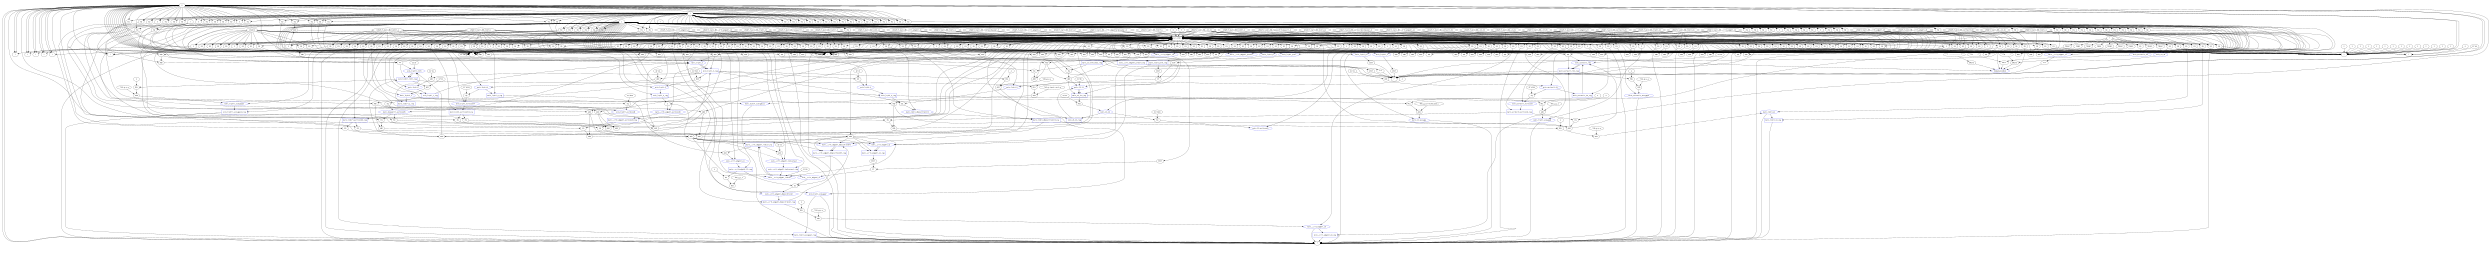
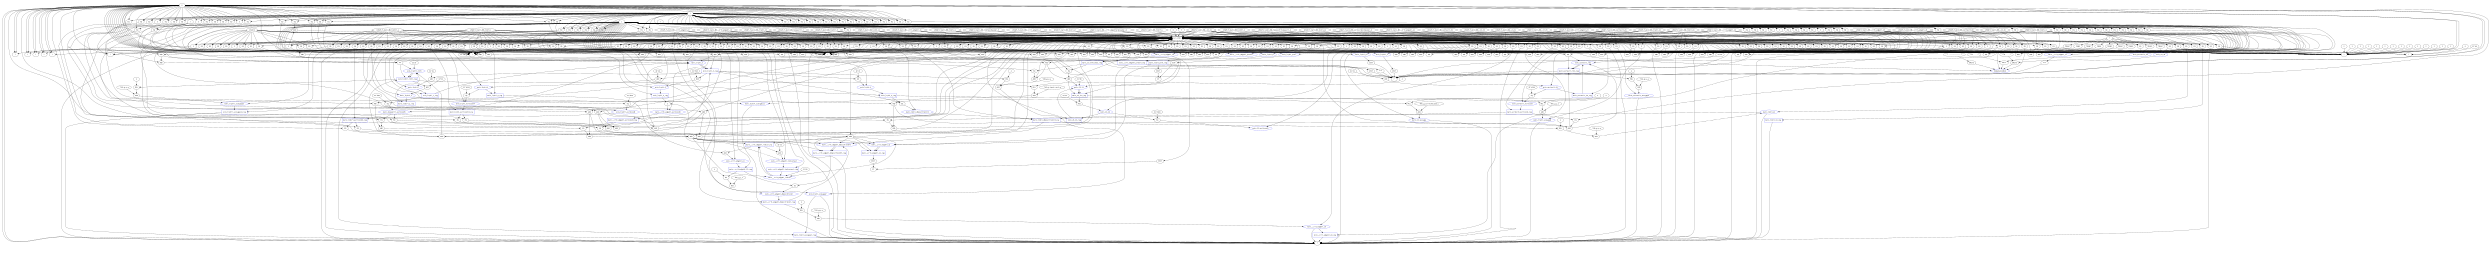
node "main_lrphi_9": removed
node "32'd99": added
edge "main_lrphi_10" -> "main_lrphi_10_reg": now "main_lrphi_10" -> "main_lrphi_d0position0i3_reg"
node "main__crit_edge9i_15": removed
